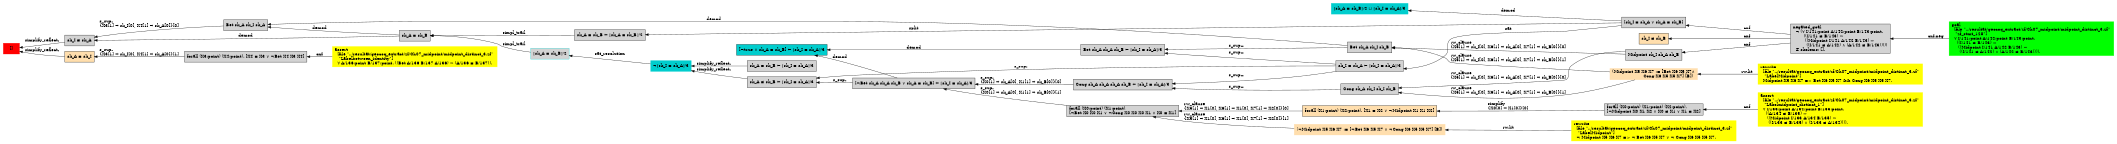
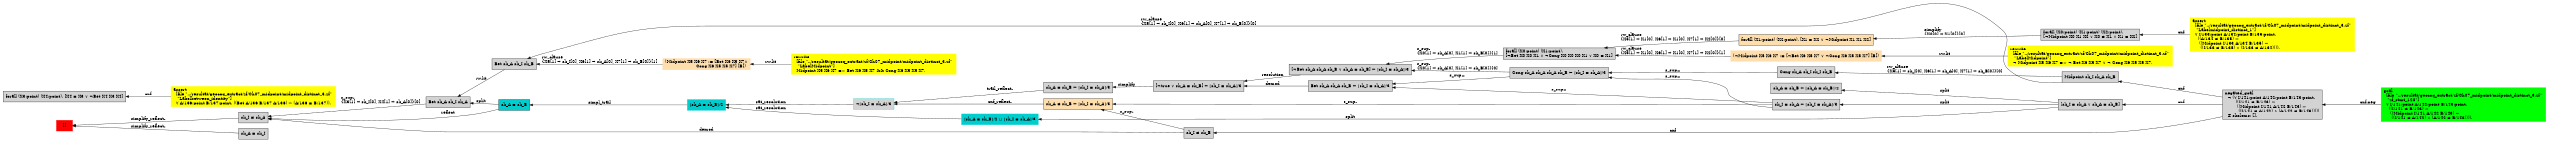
edge "[sk_I = sk_A ∨ sk_A = sk_B]" -> "⟦sk_A = sk_B⟧/2 ⊔ ⟦sk_I = sk_A⟧/3": label "demod" -> "split"
edge "Bet sk_A sk_I sk_B" -> "Bet sk_A sk_I sk_A": label "demod" -> "rw.lit"
edge "sk_A = sk_B" -> "Bet sk_A sk_I sk_A": label "demod" -> "split"
edge "[sk_I = sk_A ∨ sk_A = sk_B]" -> "sk_I = sk_A ← ⟦sk_I = sk_A⟧/3": label "sat" -> "split"
edge "sk_A = sk_B ← ⟦sk_A = sk_B⟧/2" -> "sk_A = sk_B": removed, label "simpl_trail"
edge "sk_A = sk_B" -> "sk_I ≠ sk_A": label "demod" -> "reflect"
node "sk_A = sk_B": fillcolor lightgrey -> cyan3
node "sk_I ≠ sk_B": fillcolor navajowhite -> lightgrey
edge "Bet sk_A sk_I sk_B" -> "Bet sk_A sk_A sk_B ← ⟦sk_I = sk_A⟧/3": now "Cong sk_A sk_A sk_A sk_B ← ⟦sk_I = sk_A⟧/3" -> "Bet sk_A sk_A sk_B ← ⟦sk_I = sk_A⟧/3"
node "[¬true ∨ sk_A = sk_B] ← ⟦sk_I = sk_A⟧/3": fillcolor cyan3 -> lightgrey
node "⟦sk_A = sk_B⟧/2": fillcolor lightgrey -> cyan3
node "sk_A = sk_I": fillcolor navajowhite -> lightgrey
edge "forall (X3:point) (X4:point). [X4 = X3 ∨ ¬Bet X4 X3 X4]" -> "sk_A = sk_I": removed, label "s_sup- {X3[1] → sk_I[0], X4[1] → sk_A[0]}[1]"
edge "[¬Bet sk_A sk_A sk_B ∨ sk_A = sk_B] ← ⟦sk_I = sk_A⟧/3" -> "[¬true ∨ sk_A = sk_B] ← ⟦sk_I = sk_A⟧/3": label "demod" -> "resolution"
edge "sk_A = sk_B ← ⟦sk_I = sk_A⟧/3" -> "¬⟦sk_I = sk_A⟧/3": label "simplify_reflect-" -> "trail_reflect-"
node "¬⟦sk_I = sk_A⟧/3": fillcolor cyan3 -> lightgrey
edge "sk_A ≠ sk_B ← ⟦sk_I = sk_A⟧/3" -> "¬⟦sk_I = sk_A⟧/3": label "simplify_reflect-" -> "cnf_reflect-"
node "sk_A ≠ sk_B ← ⟦sk_I = sk_A⟧/3": fillcolor lightgrey -> navajowhite
edge "[¬Bet sk_A sk_A sk_B ∨ sk_A = sk_B] ← ⟦sk_I = sk_A⟧/3" -> "sk_A ≠ sk_B ← ⟦sk_I = sk_A⟧/3": now "sk_I ≠ sk_B" -> "sk_A ≠ sk_B ← ⟦sk_I = sk_A⟧/3"
edge "[¬true ∨ sk_A = sk_B] ← ⟦sk_I = sk_A⟧/3" -> "sk_A = sk_B ← ⟦sk_I = sk_A⟧/3": added, label "simplify"
edge "(Midpoint X5 X6 X7 := [Bet X6 X5 X7∧ Cong X6 X5 X5 X7] [B])" -> "Cong sk_A sk_I sk_I sk_B": removed, label "rw_clause {X5[1] → sk_I[0], X6[1] → sk_A[0], X7[1] → sk_B[0]}[1]"
edge "⟦sk_A = sk_B⟧/2 ⊔ ⟦sk_I = sk_A⟧/3" -> "⟦sk_A = sk_B⟧/2": added, label "sat_resolution"
edge "sk_I ≠ sk_B" -> "sk_I ≠ sk_A": added, label "demod"
